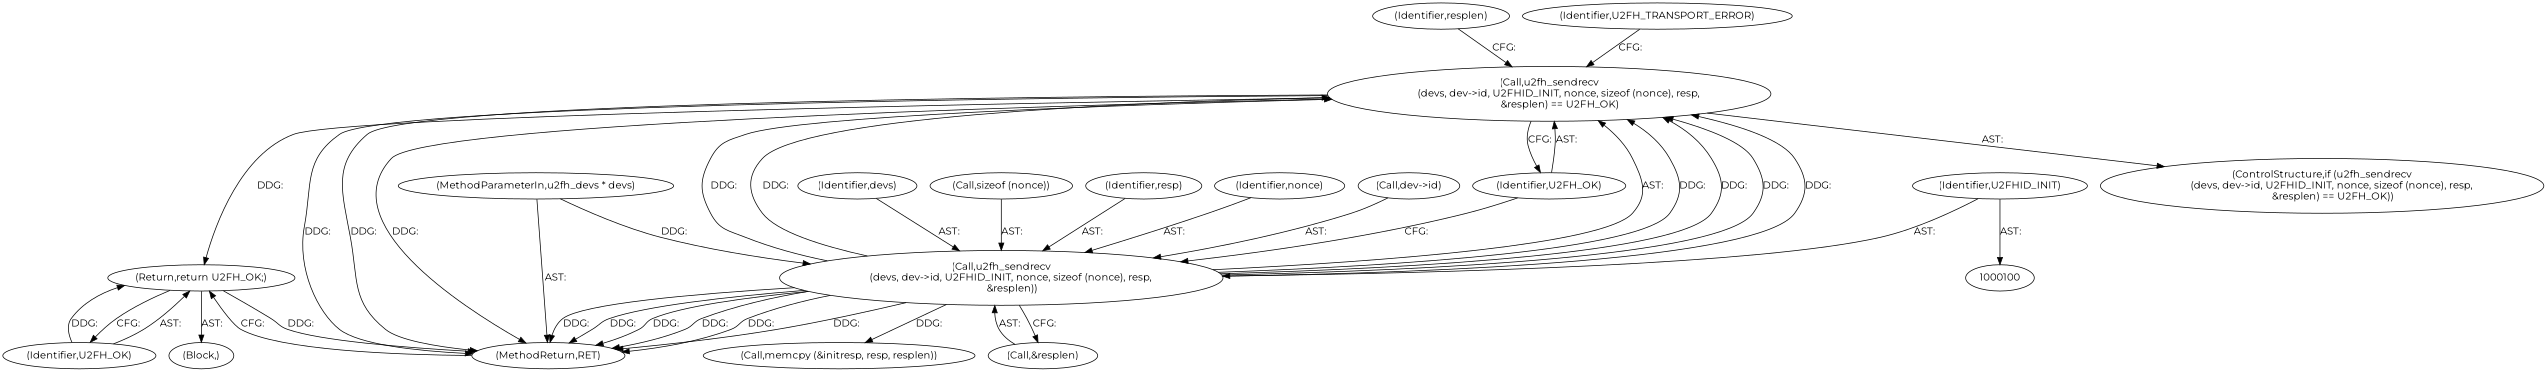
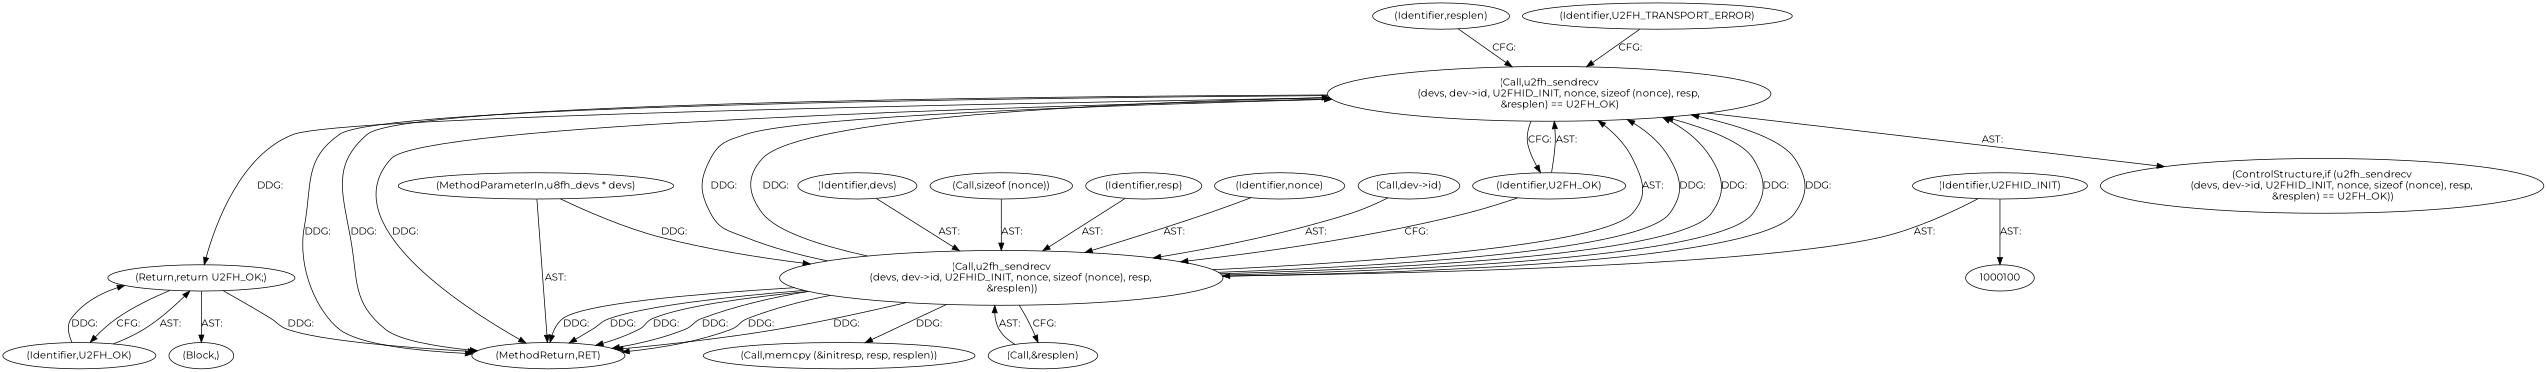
node "(MethodParameterIn,u2fh_devs * devs)": label "(MethodParameterIn,u2fh_devs * devs)" -> "(MethodParameterIn,u8fh_devs * devs)"
edge "(MethodReturn,RET)" -> "(Return,return U2FH_OK;)": removed, label "CFG:"
